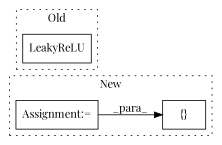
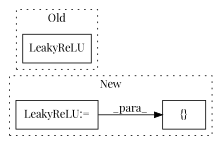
node "Assignment:=": label "Assignment:=" -> "LeakyReLU:="
